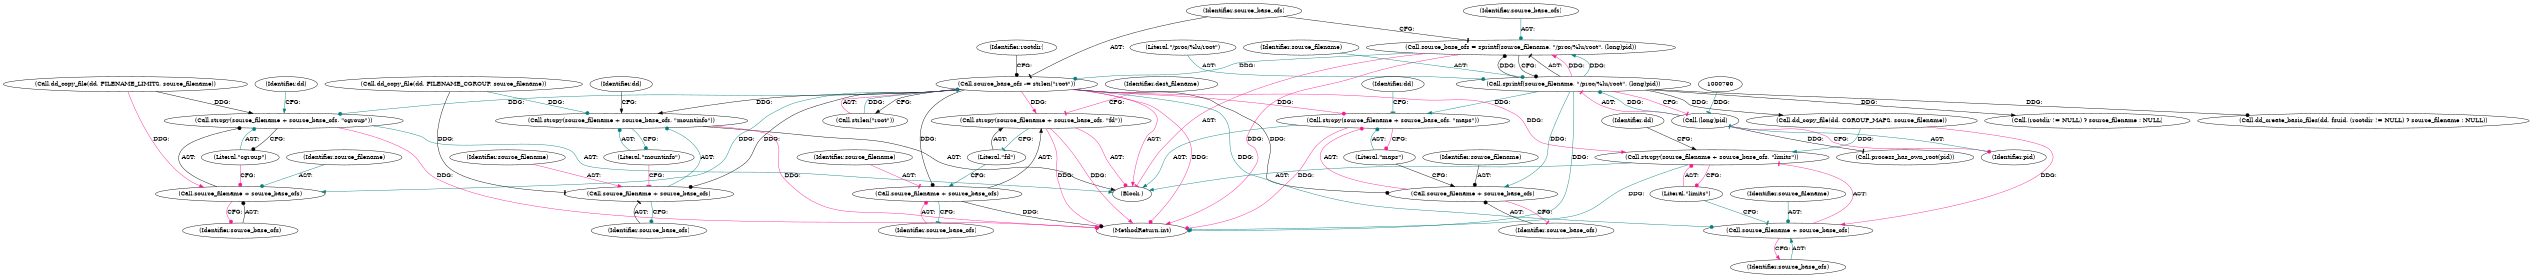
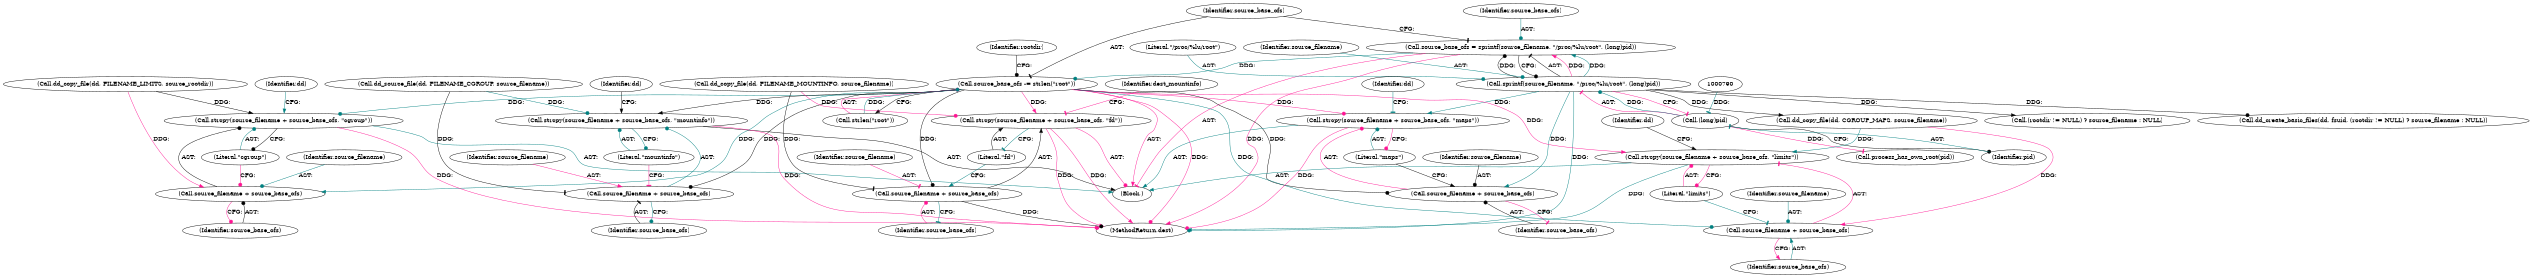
node "(Call,dd_copy_file(dd, FILENAME_LIMITS, source_filename))": label "(Call,dd_copy_file(dd, FILENAME_LIMITS, source_filename))" -> "(Call,dd_copy_file(dd, FILENAME_LIMITS, source_rootdir))"
node "(Call,dd_copy_file(dd, FILENAME_CGROUP, source_filename))": label "(Call,dd_copy_file(dd, FILENAME_CGROUP, source_filename))" -> "(Call,dd_source_file(dd, FILENAME_CGROUP, source_filename))"
node "(Call,dd_copy_file(dd, FILENAME_MOUNTINFO, source_filename))": added
node "(Identifier,dest_filename)": label "(Identifier,dest_filename)" -> "(Identifier,dest_mountinfo)"
edge "(Call,(long)pid)" -> "(Call,process_has_own_root(pid))": color black -> deeppink
edge "(Call,(long)pid)" -> "(Identifier,pid)": color deeppink -> black
node "(MethodReturn,int)": label "(MethodReturn,int)" -> "(MethodReturn,dest)"
